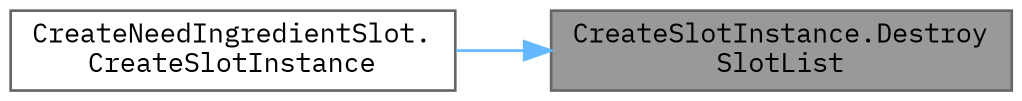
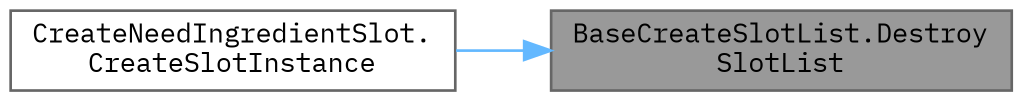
node "CreateSlotInstance.Destroy SlotList": label "CreateSlotInstance.Destroy SlotList" -> "BaseCreateSlotList.Destroy SlotList"
